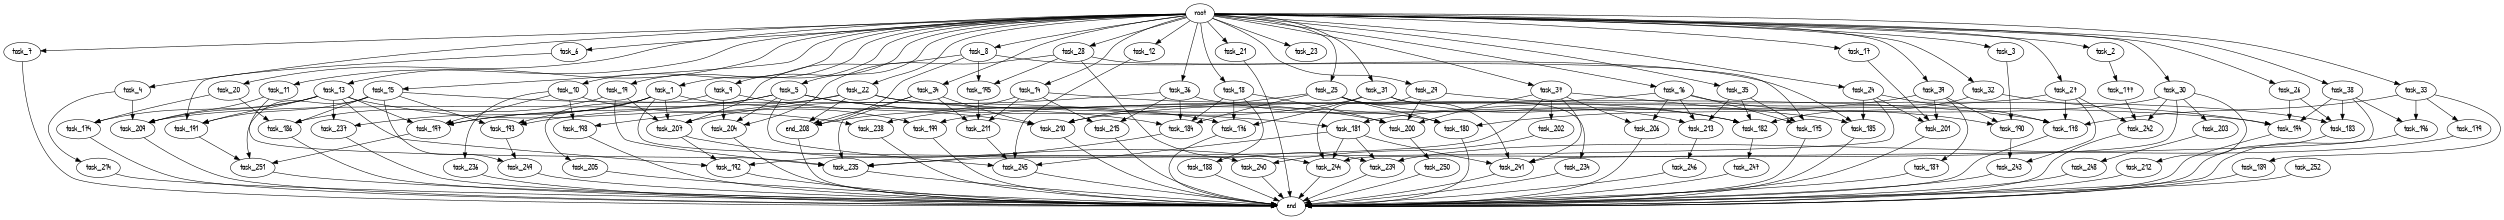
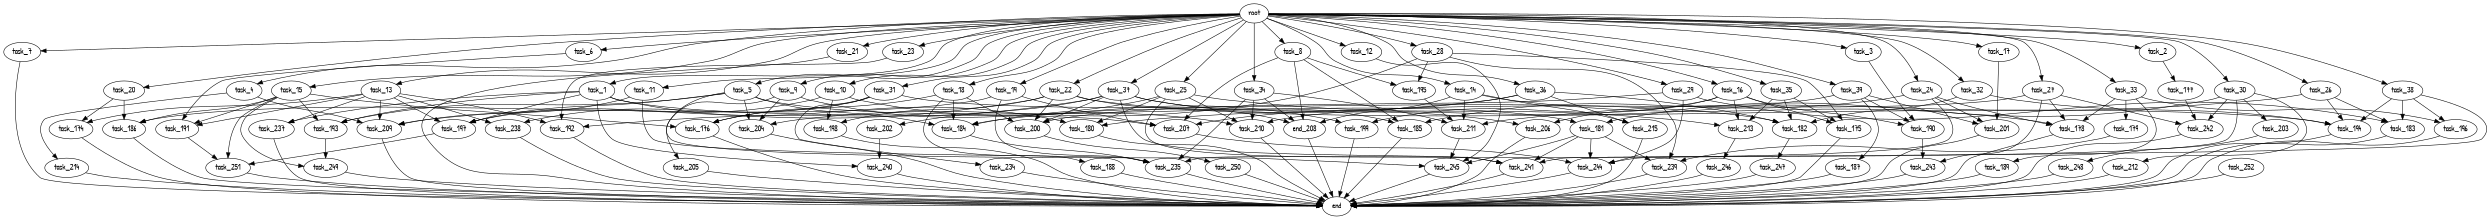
edge "task_26" -> "task_211": added
edge "task_207" -> "task_192": now "task_23" -> "task_192"
node "task_236": removed
